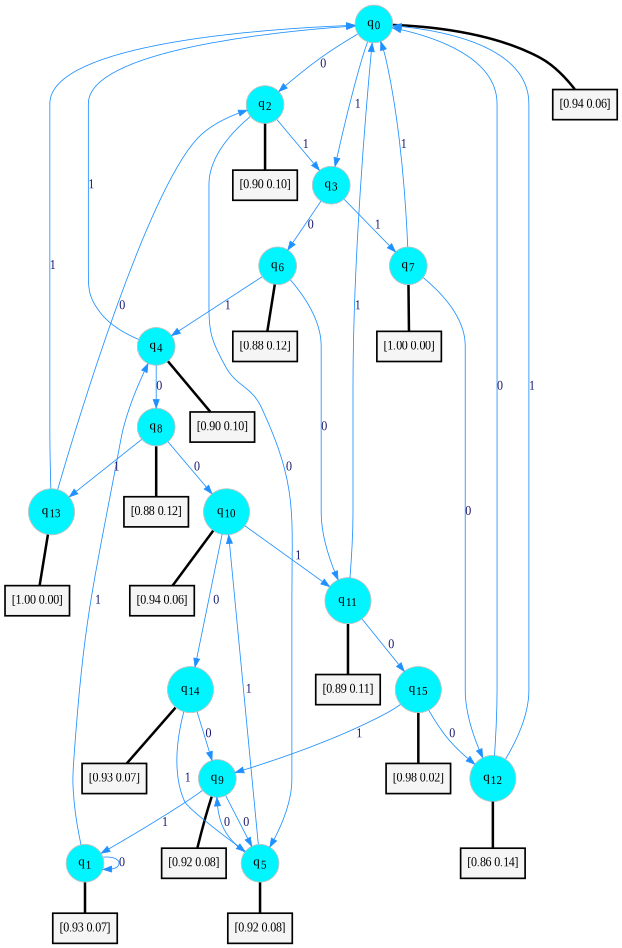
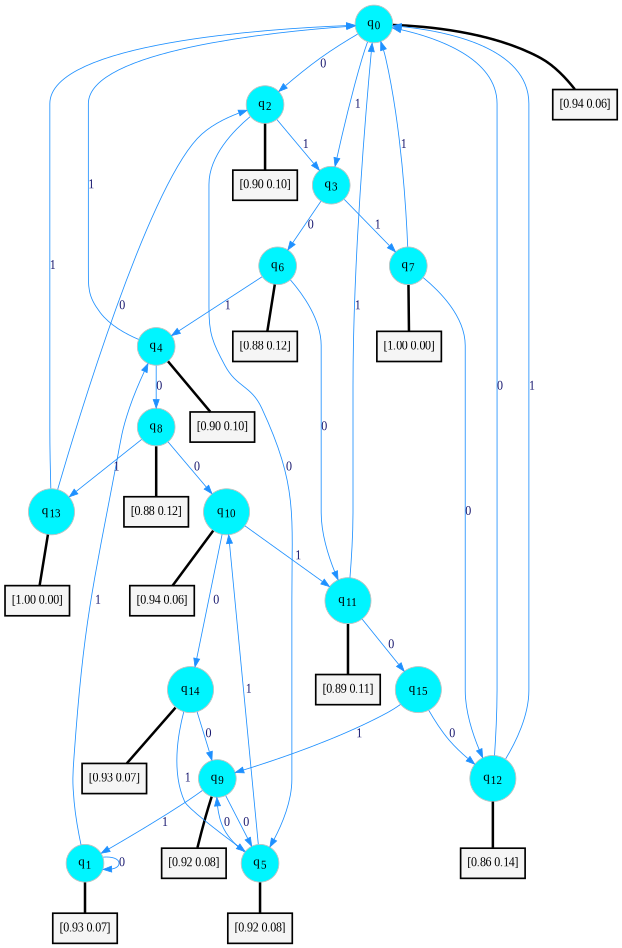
node "[0.98 0.02]": removed
